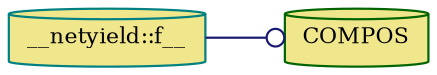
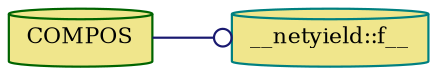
edge "__netyield::f__" -> "COMPOS": reversed
